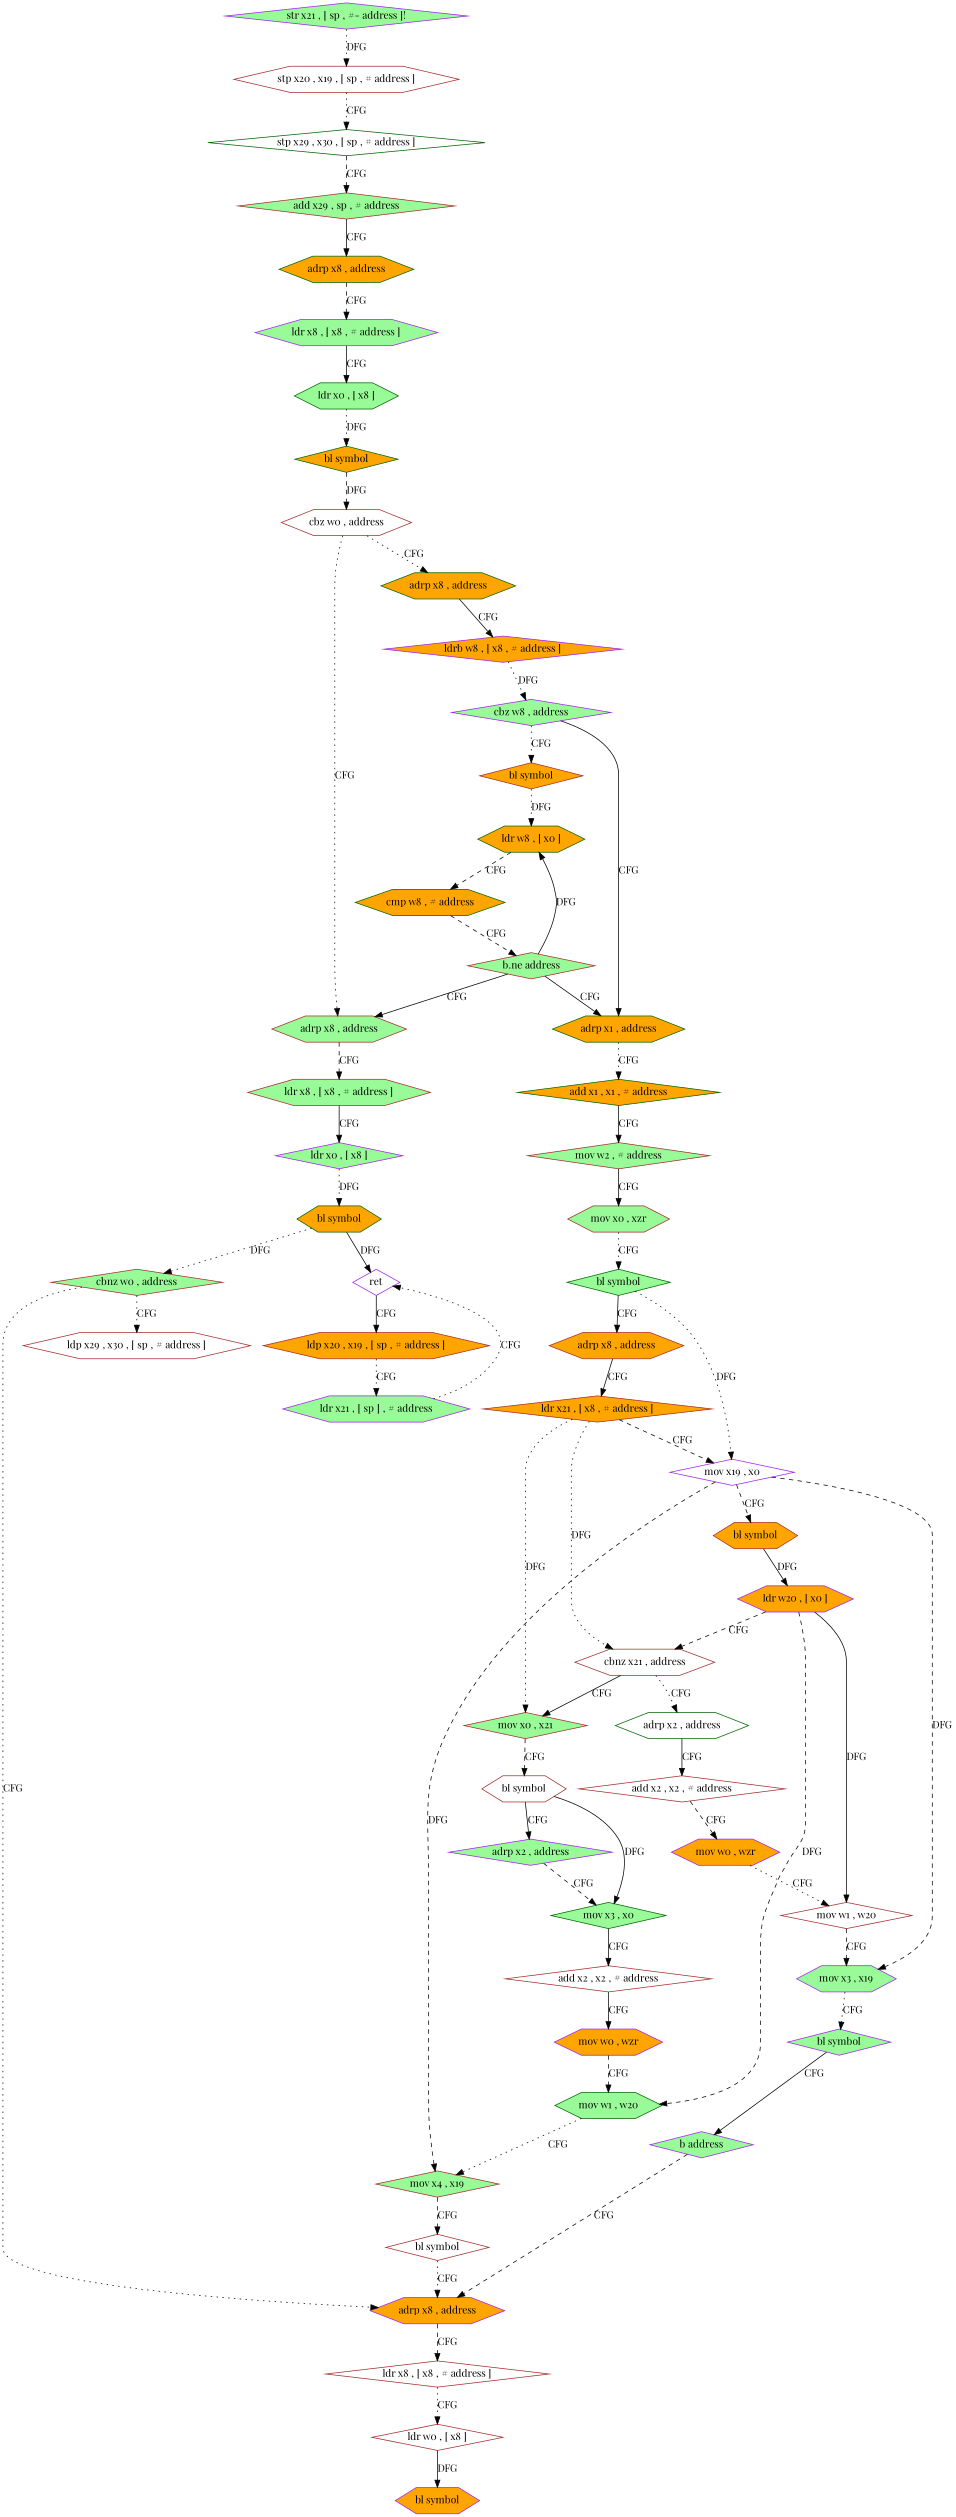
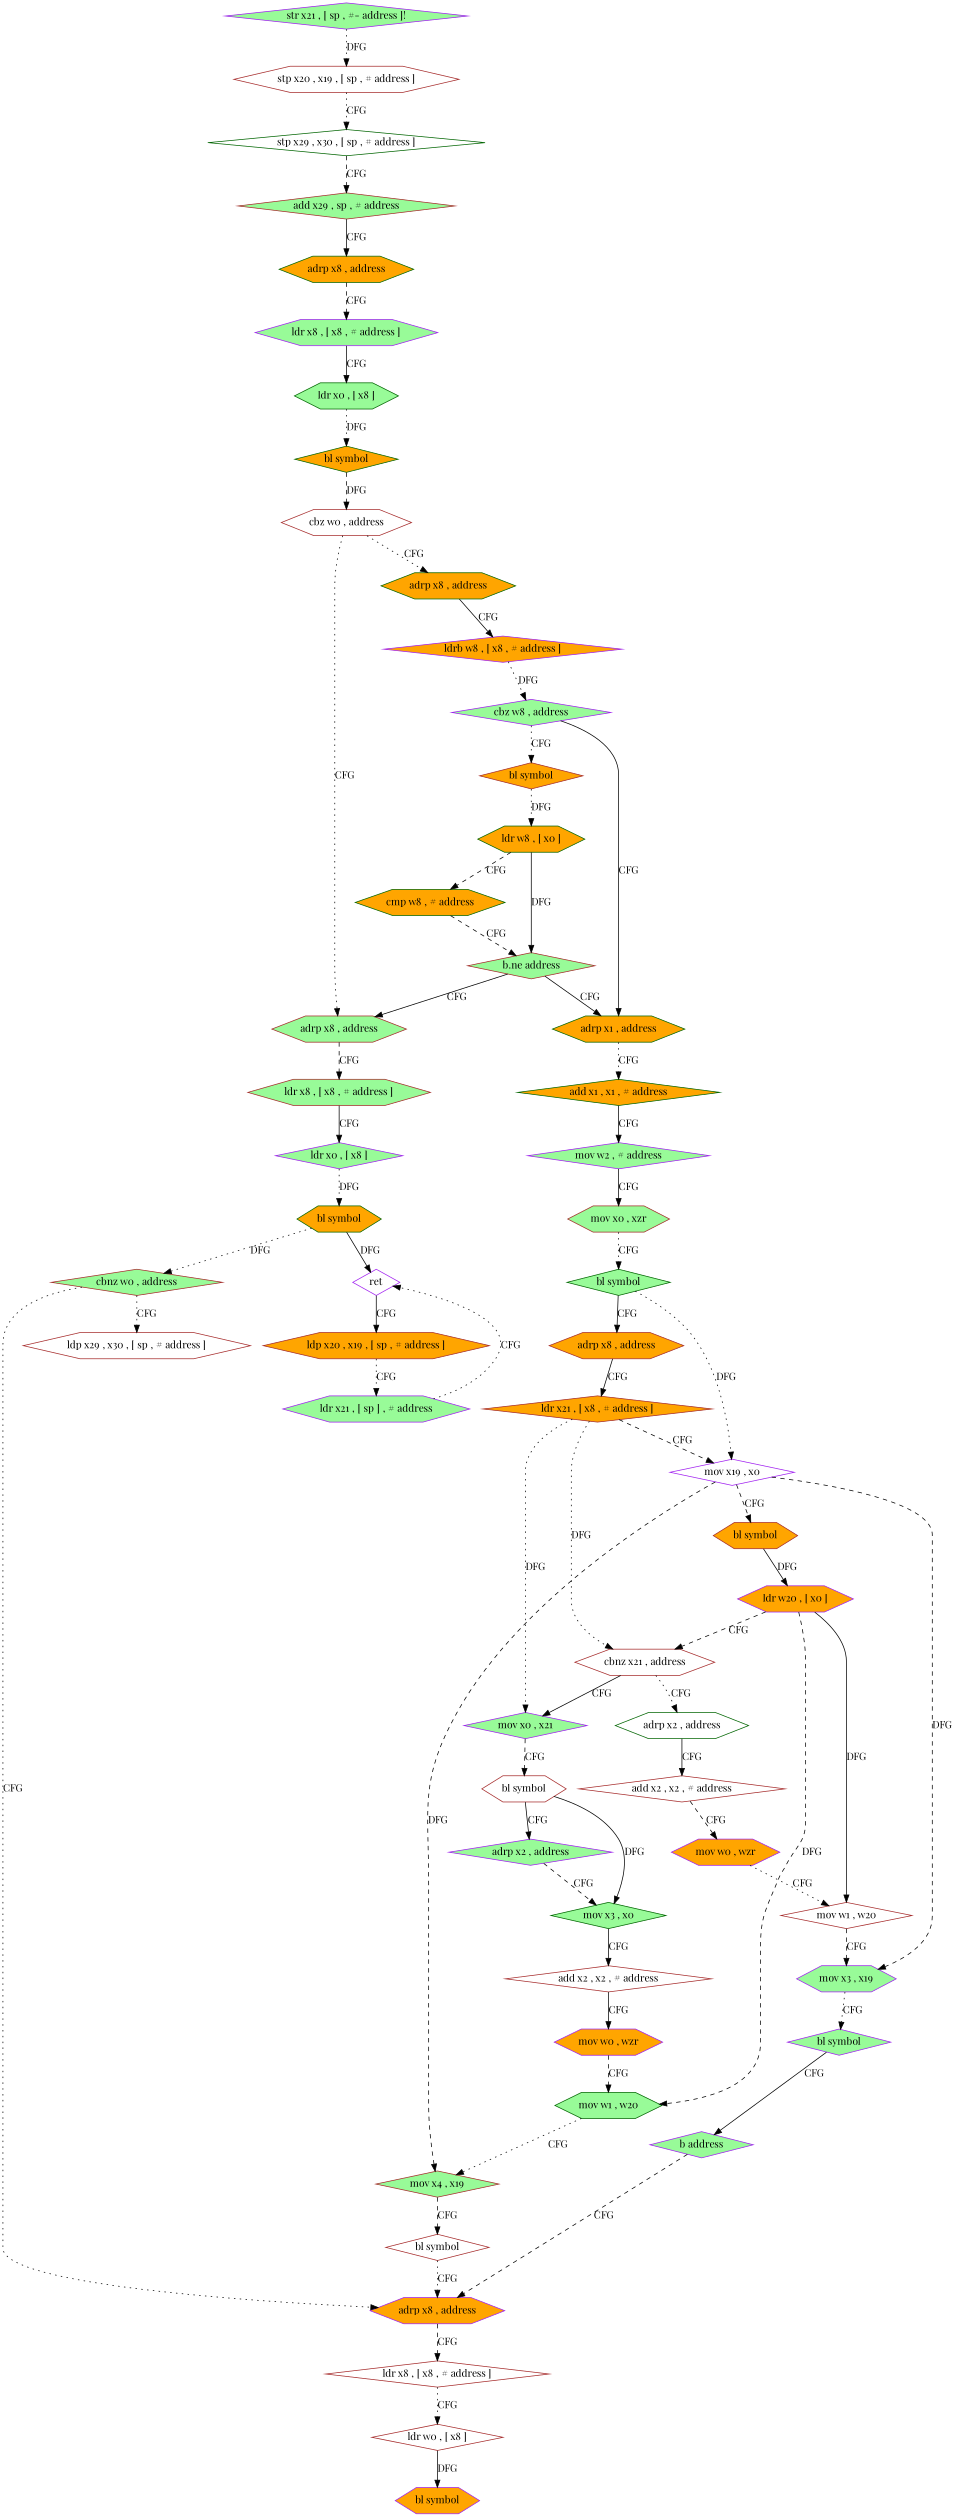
edge "b.ne address" -> "ldr w8 , [ x0 ]": reversed
node "mov w2 , # address": color brown -> purple
node "mov x0 , x21": color brown -> purple
